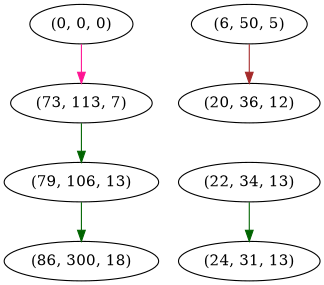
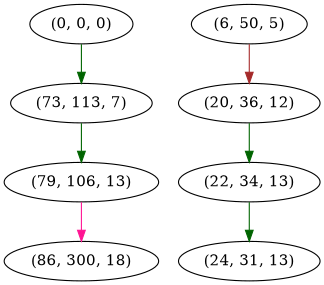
edge "(0, 0, 0)" -> "(73, 113, 7)": color deeppink -> darkgreen
edge "(20, 36, 12)" -> "(22, 34, 13)": added
edge "(79, 106, 13)" -> "(86, 300, 18)": color darkgreen -> deeppink
